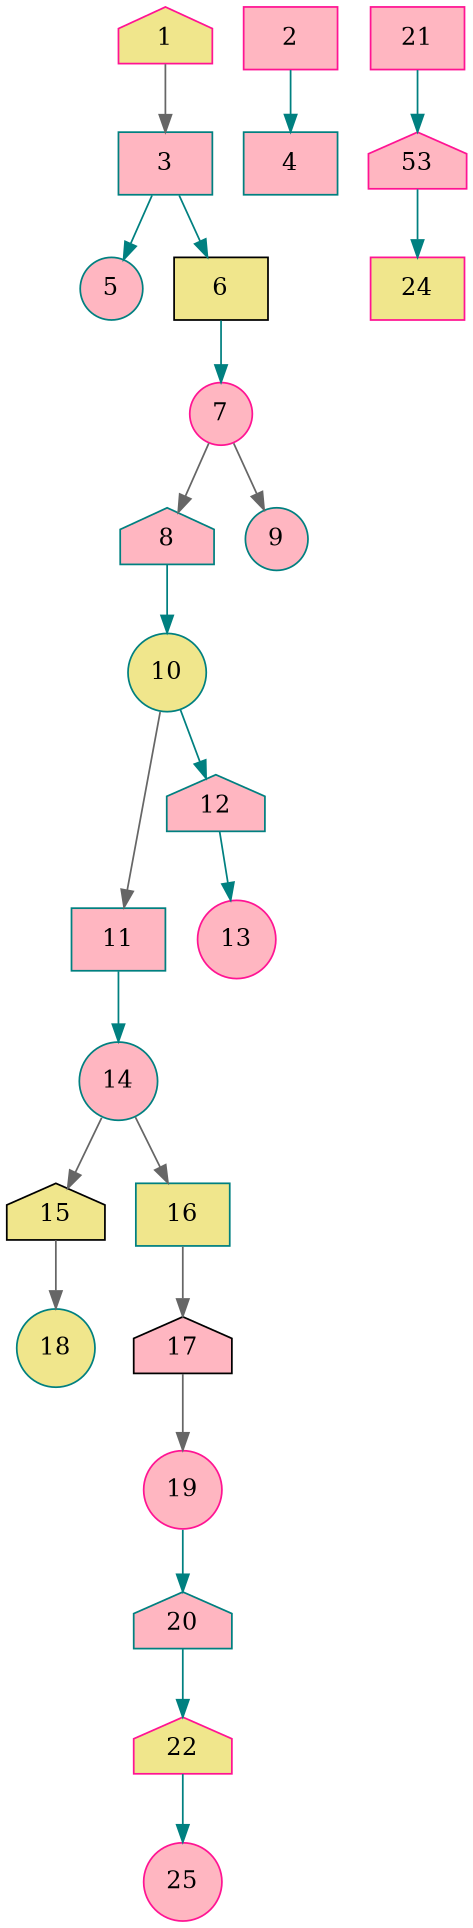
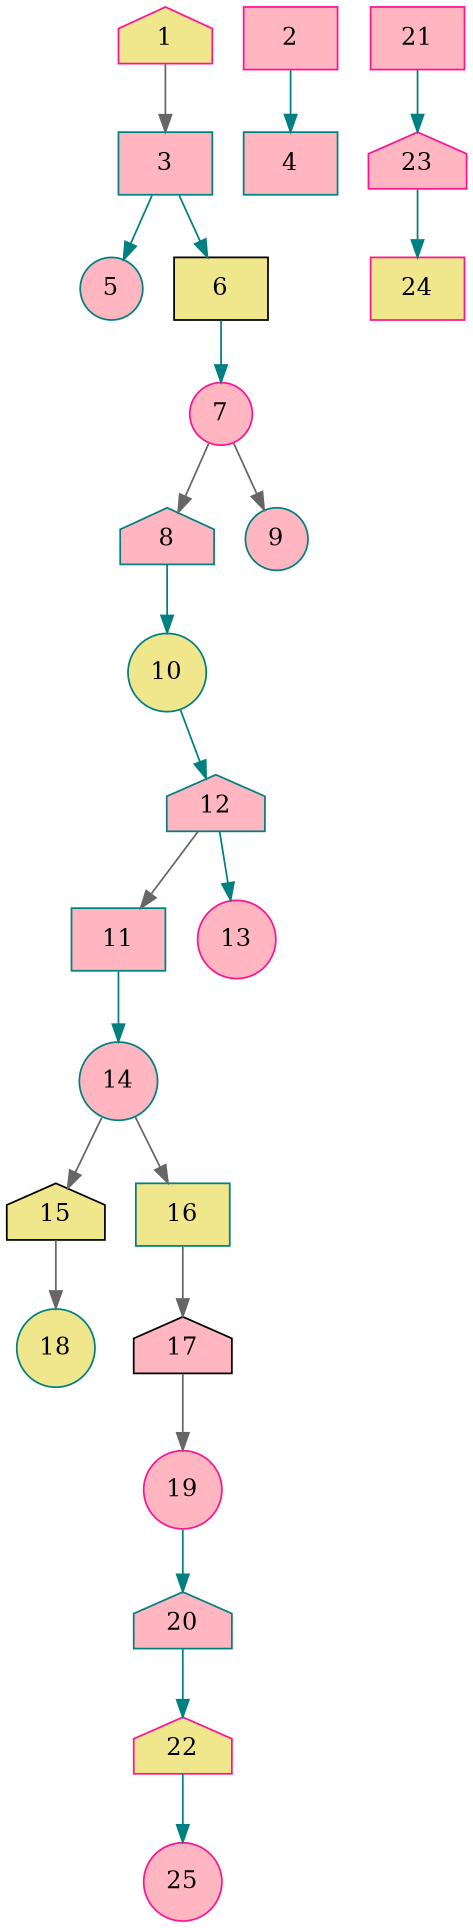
node "53": label "53" -> "23"
edge "10" -> "11": now "12" -> "11"
